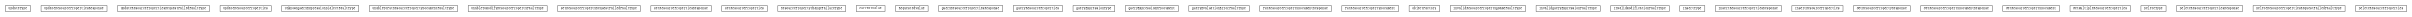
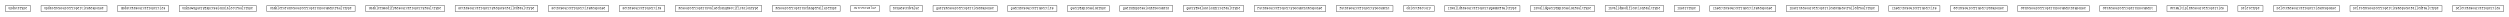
node "UpdateResourcePropertiesRequestFailedFaultType": removed
node "ResourcePropertyValueChangeNotificationType": added
node "InsertResourcePropertiesRequestFailedFaultType": added
